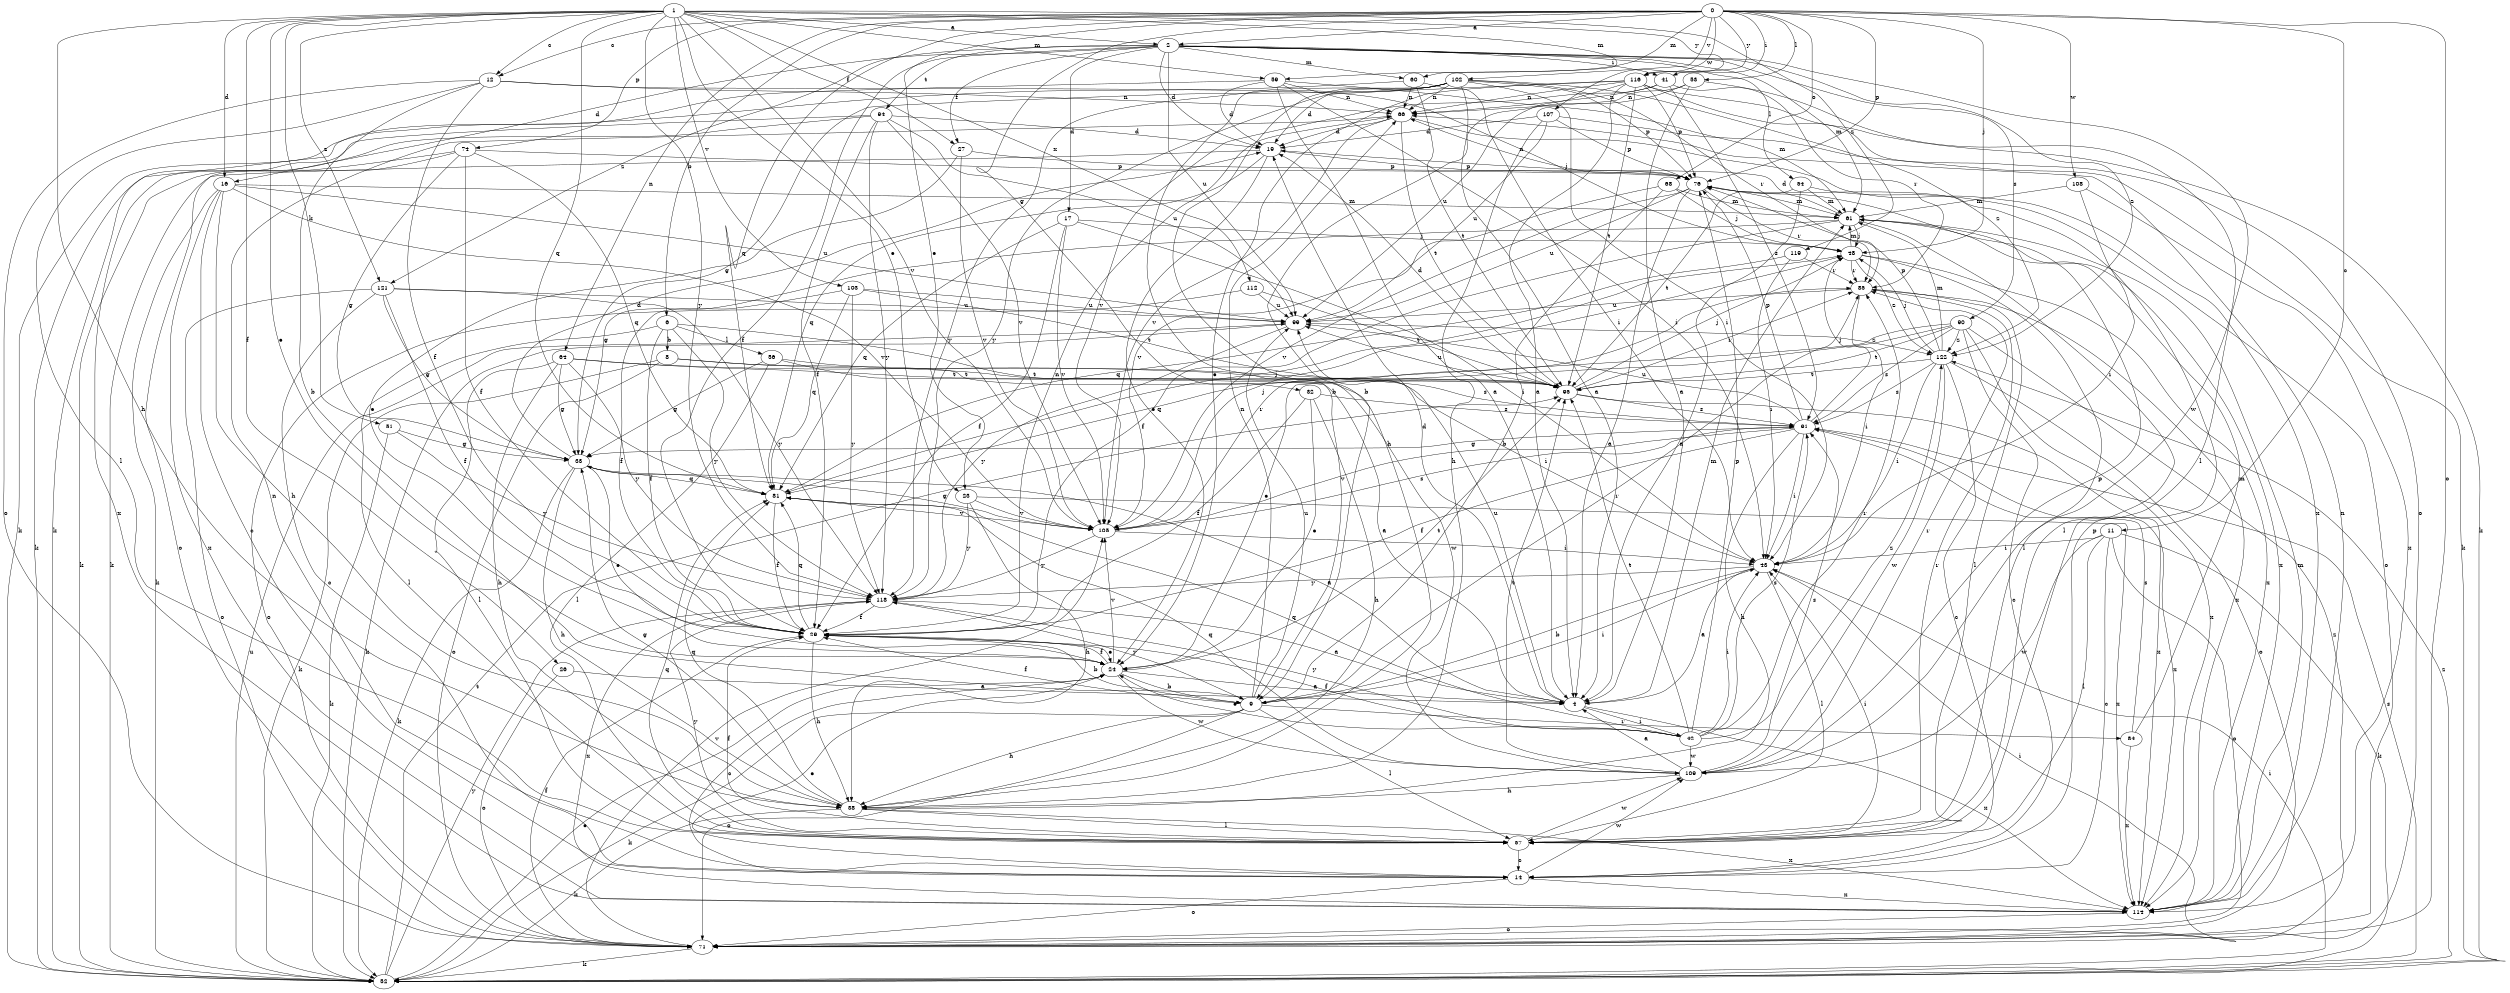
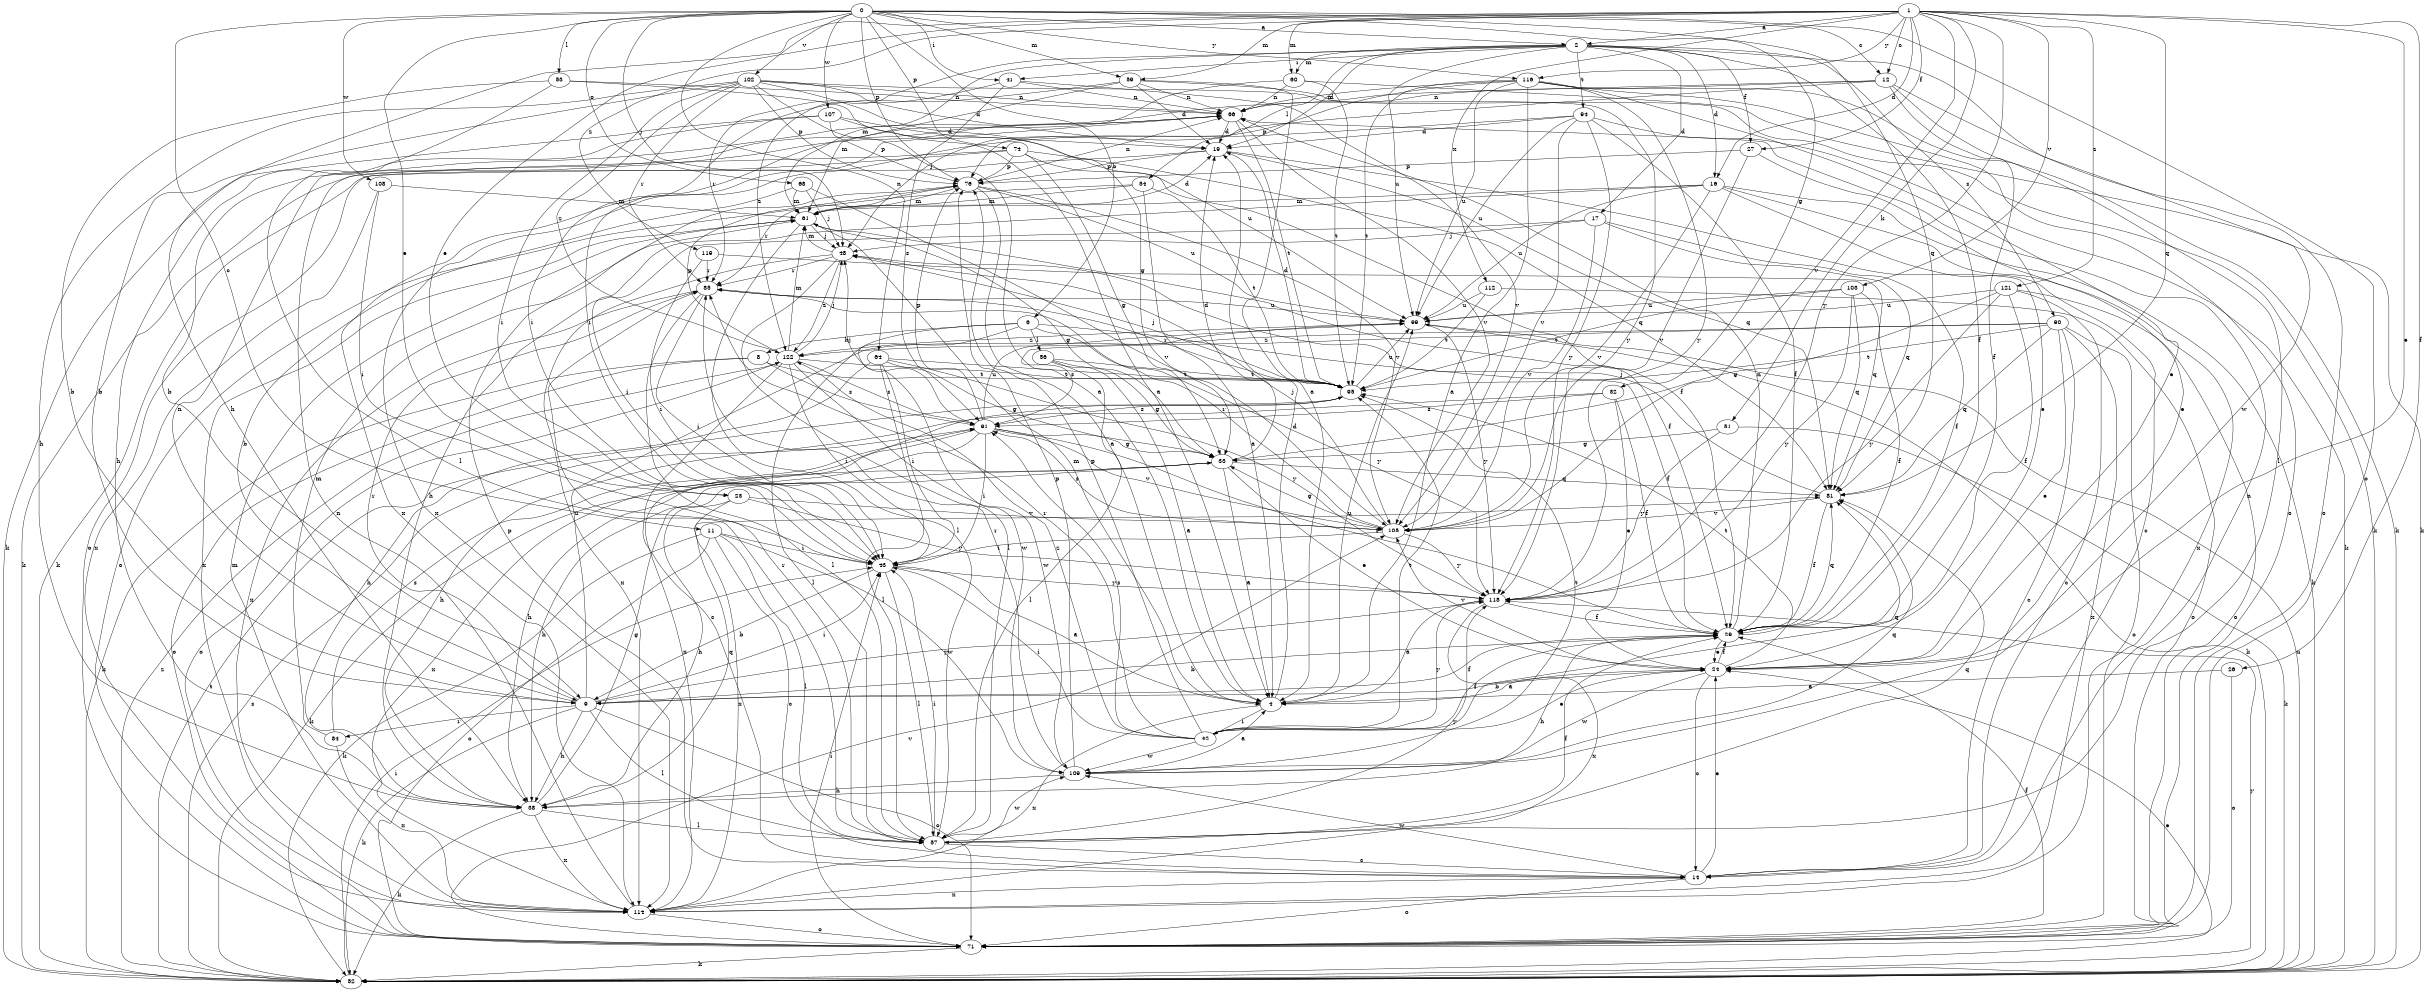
edge "2" -> "121": removed, label "z"
edge "109" -> "91": removed, label "s"
edge "90" -> "71": label "z" -> "o"
